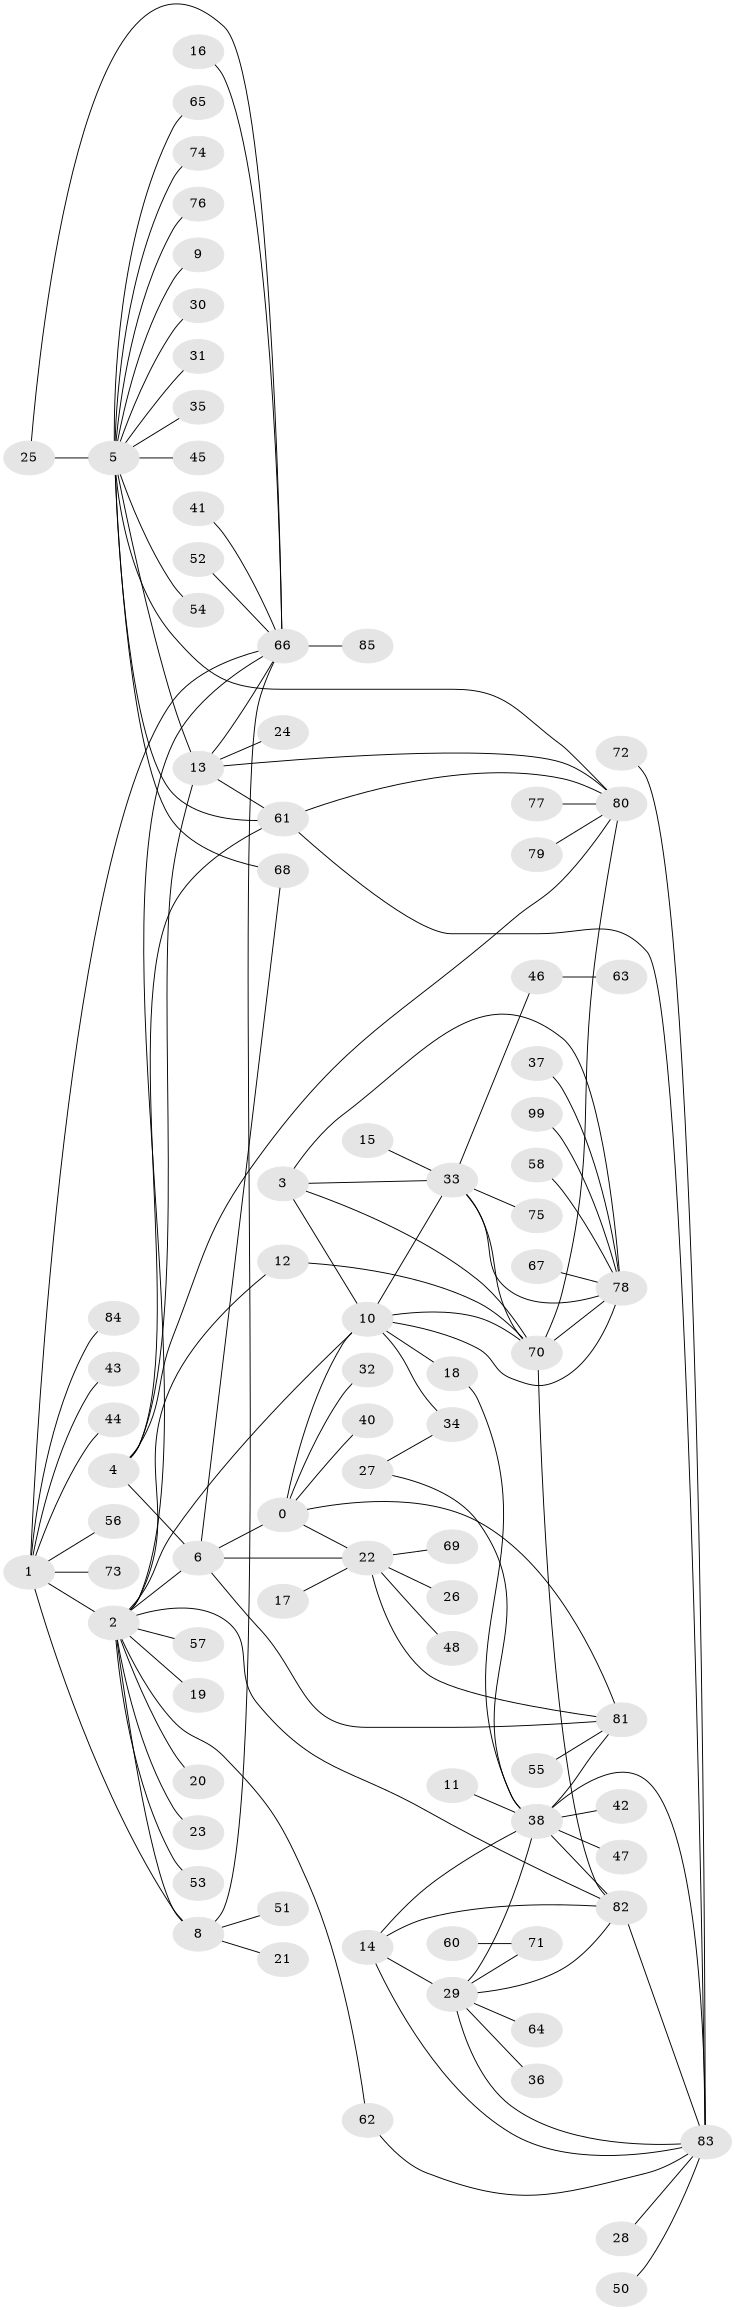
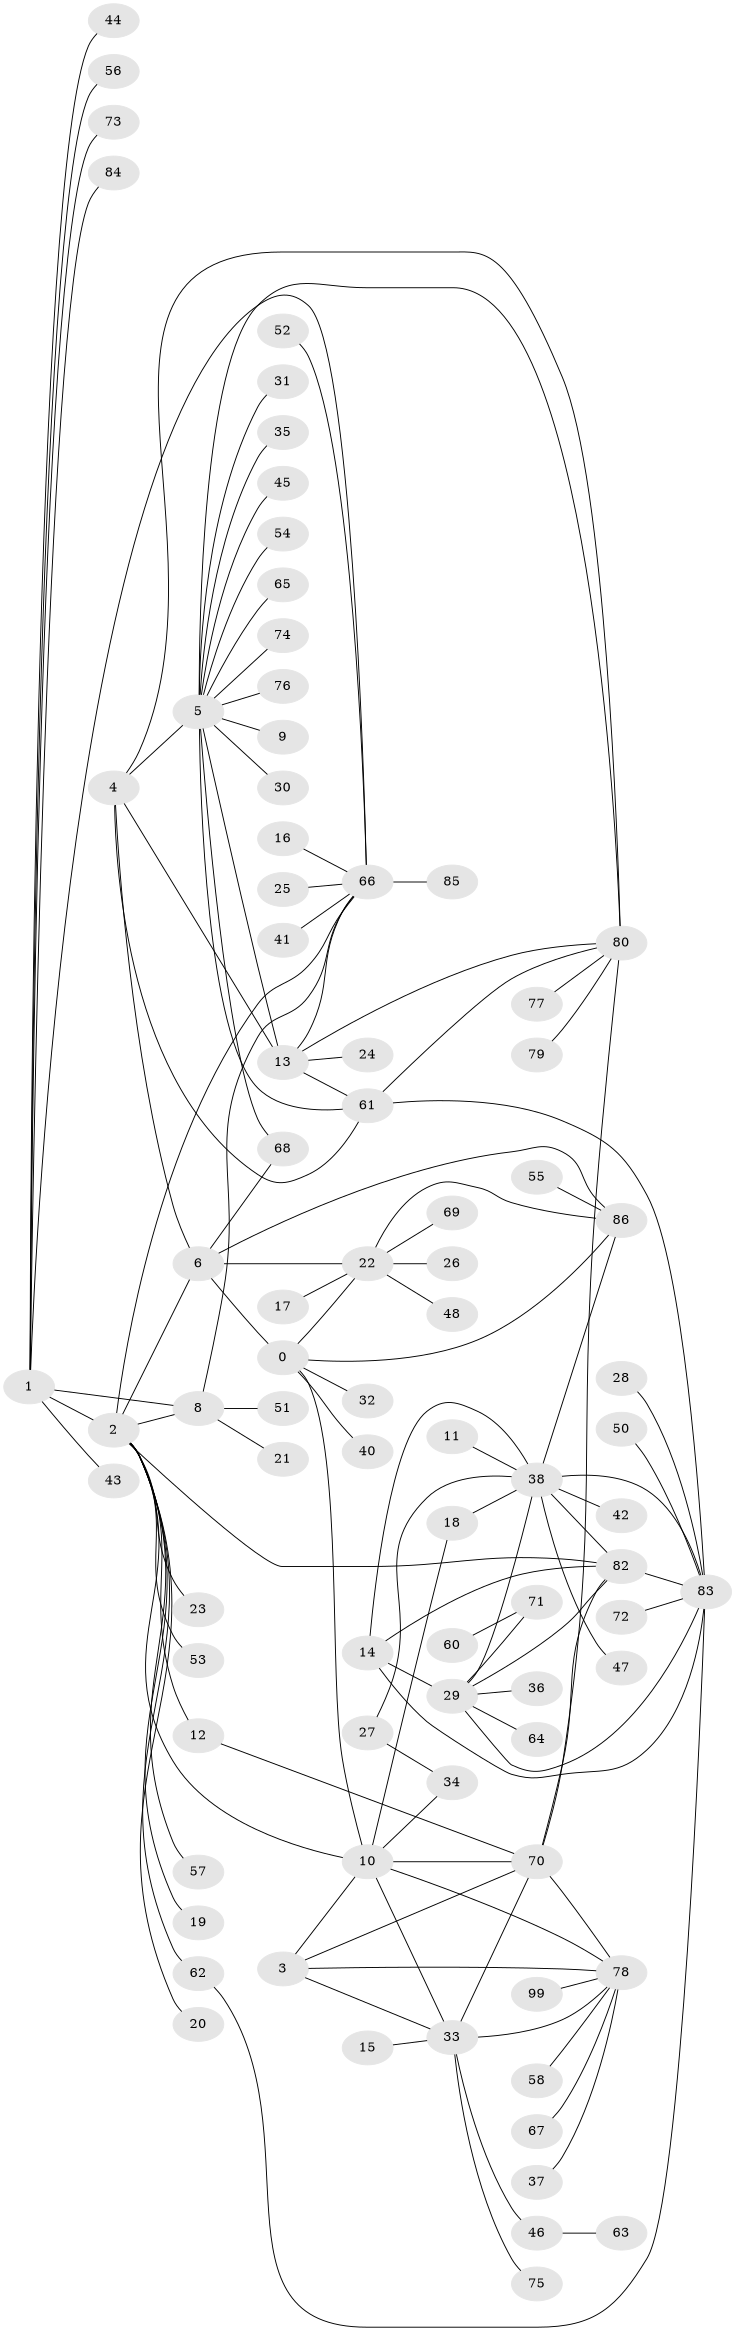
edge "25" -- "5": now "4" -- "5"
node "81": label "81" -> "86"
